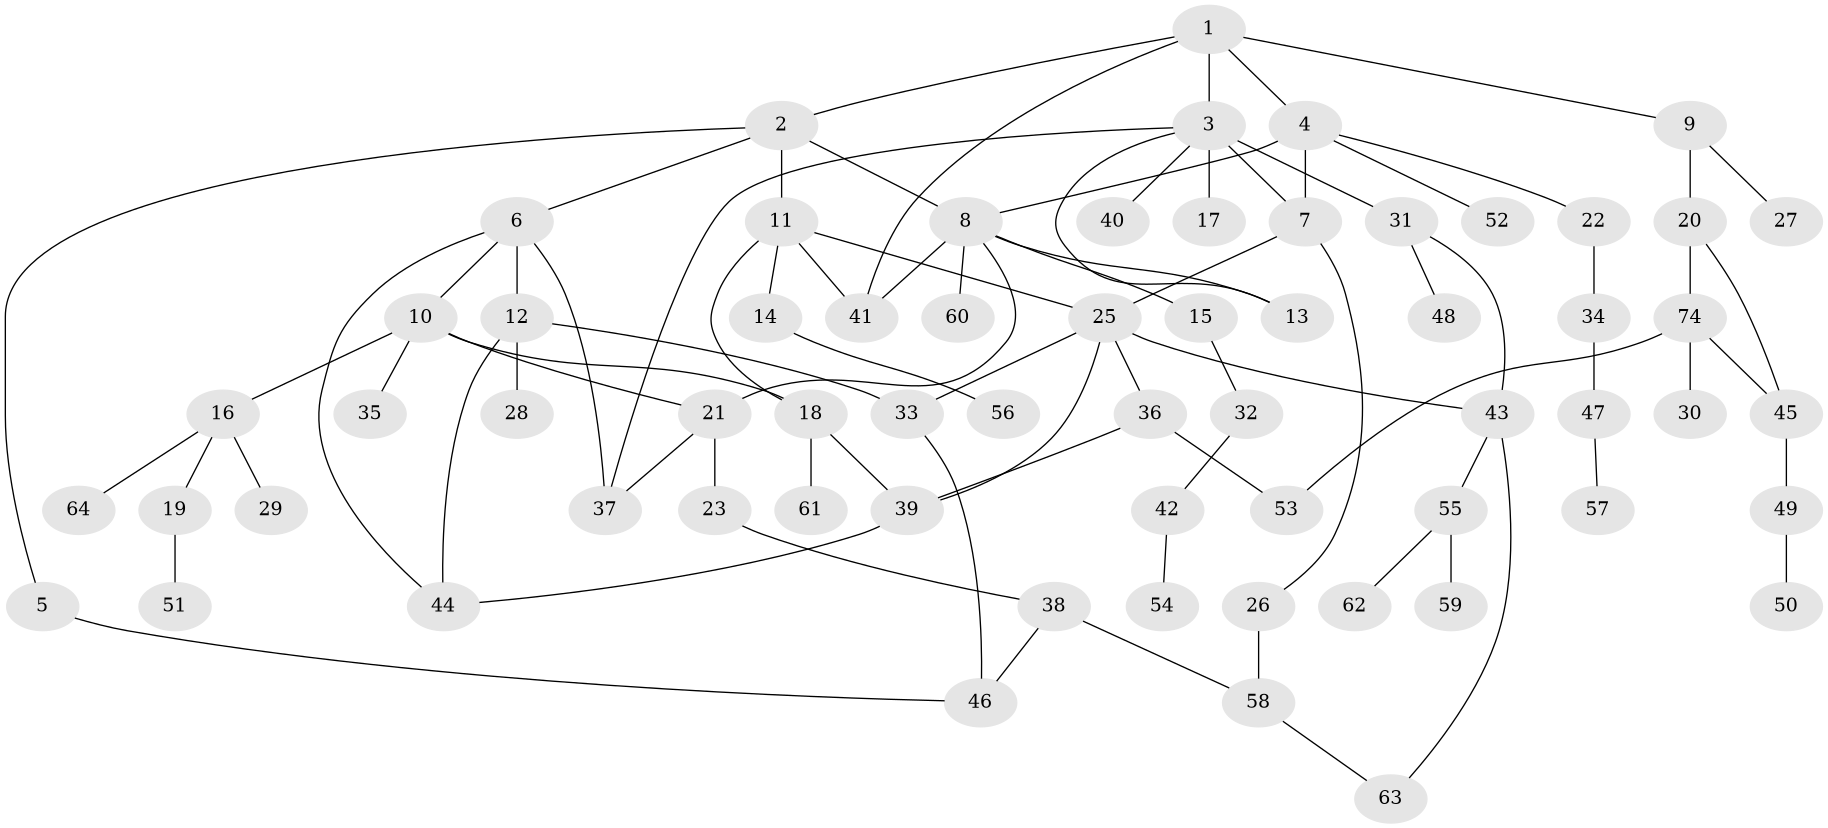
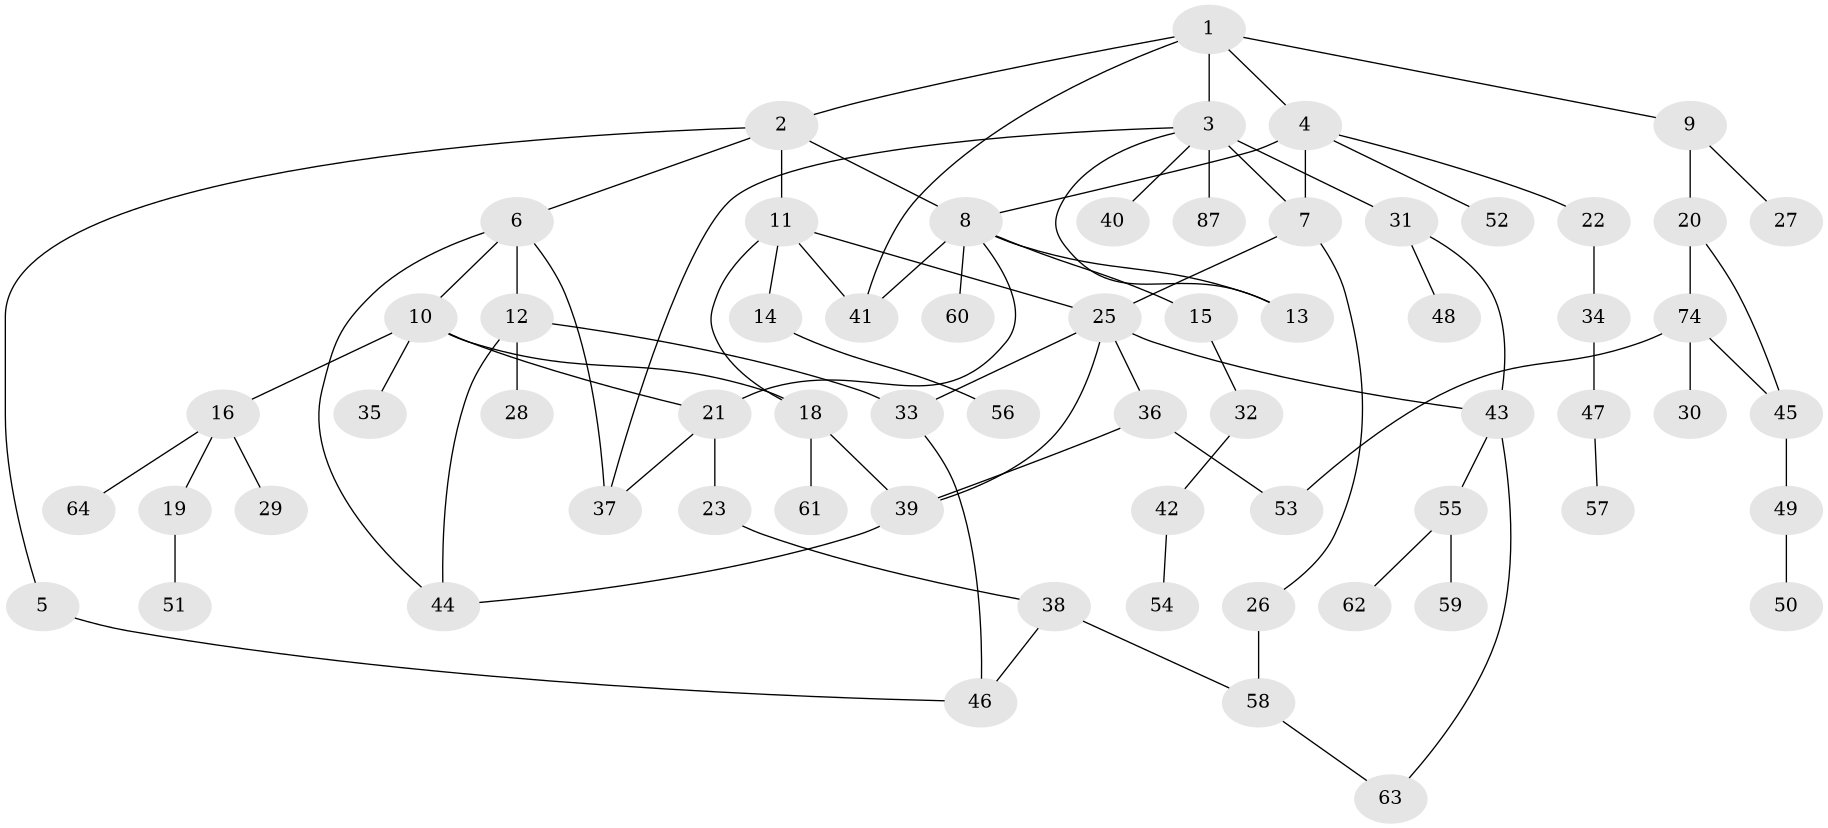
node "17": label "17" -> "87"
